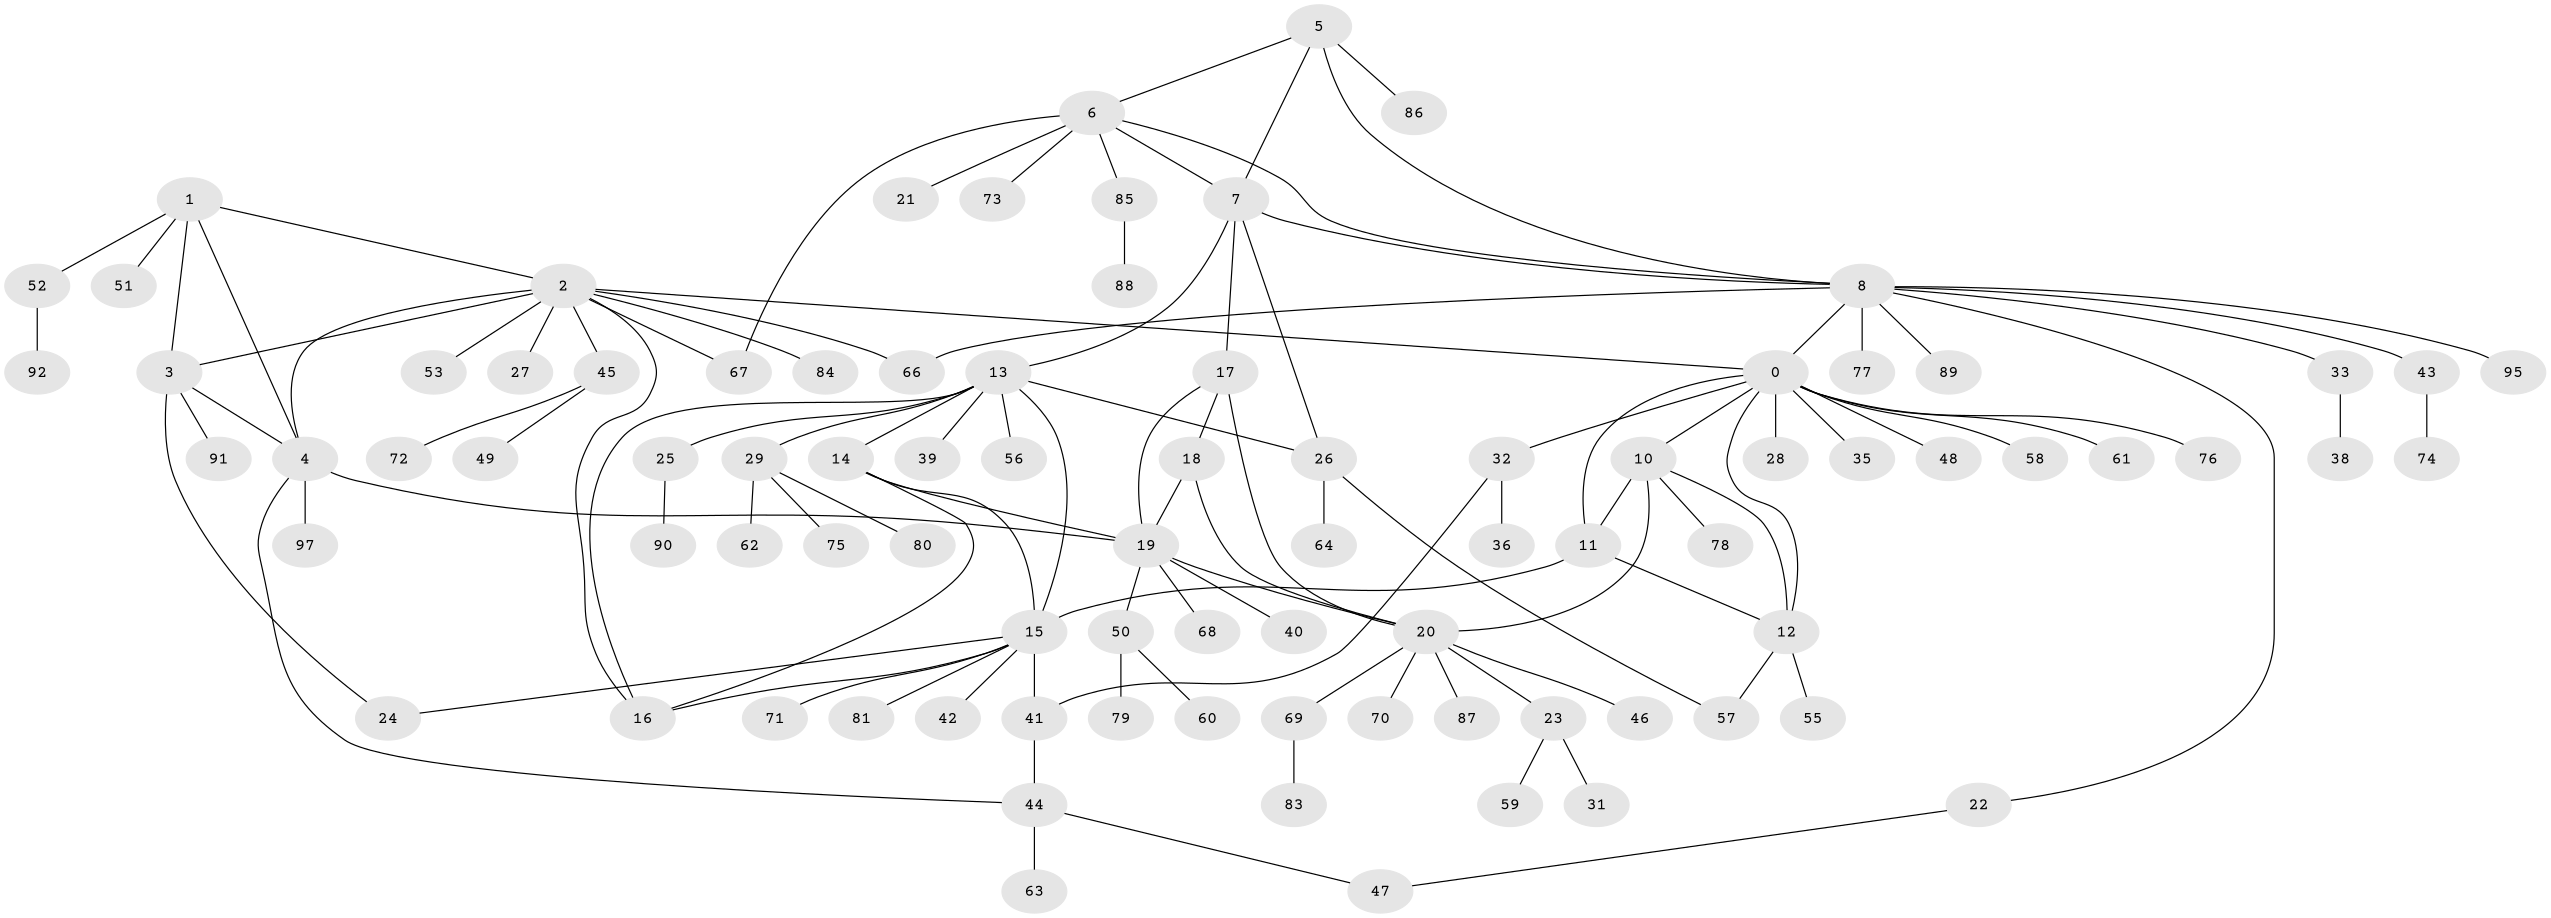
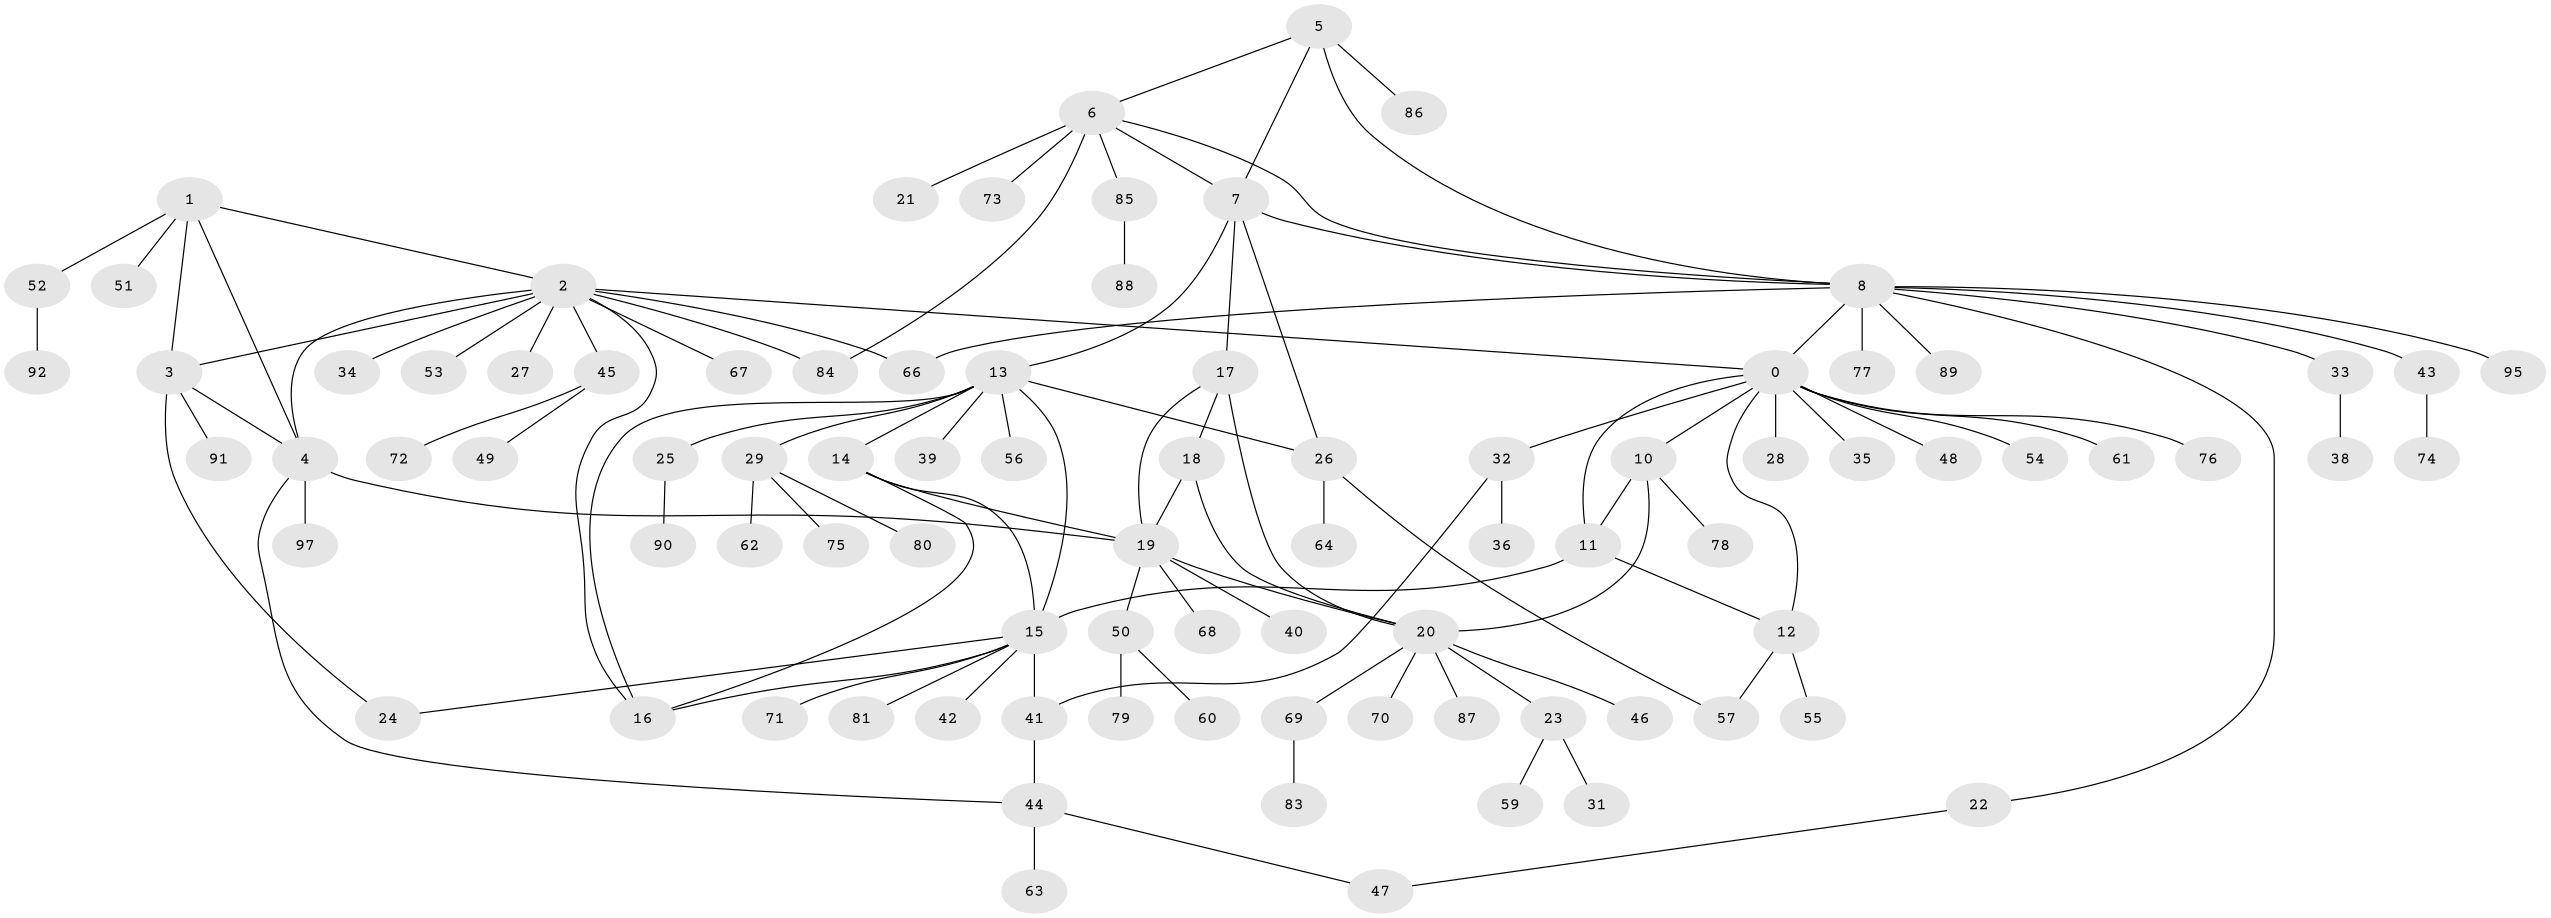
edge "6" -- "67": now "6" -- "84"
node "34": added
node "58": label "58" -> "54"
edge "10" -- "12": removed
